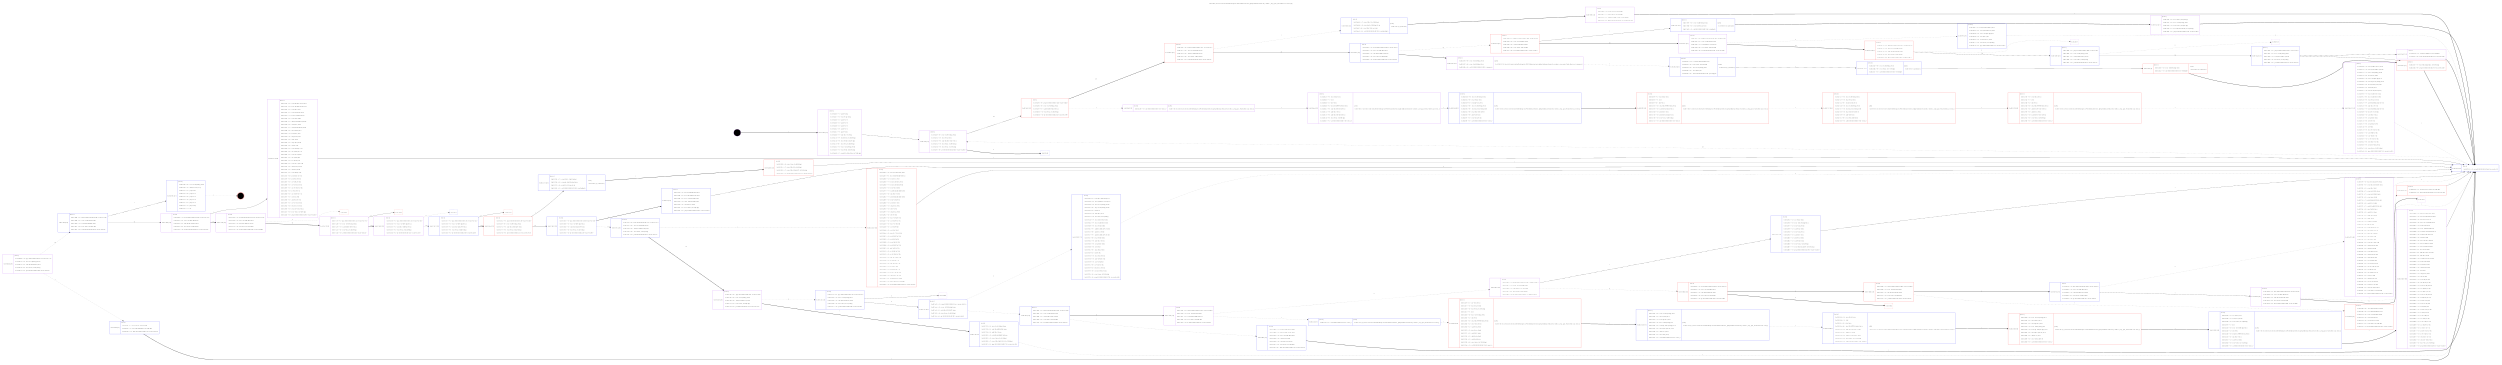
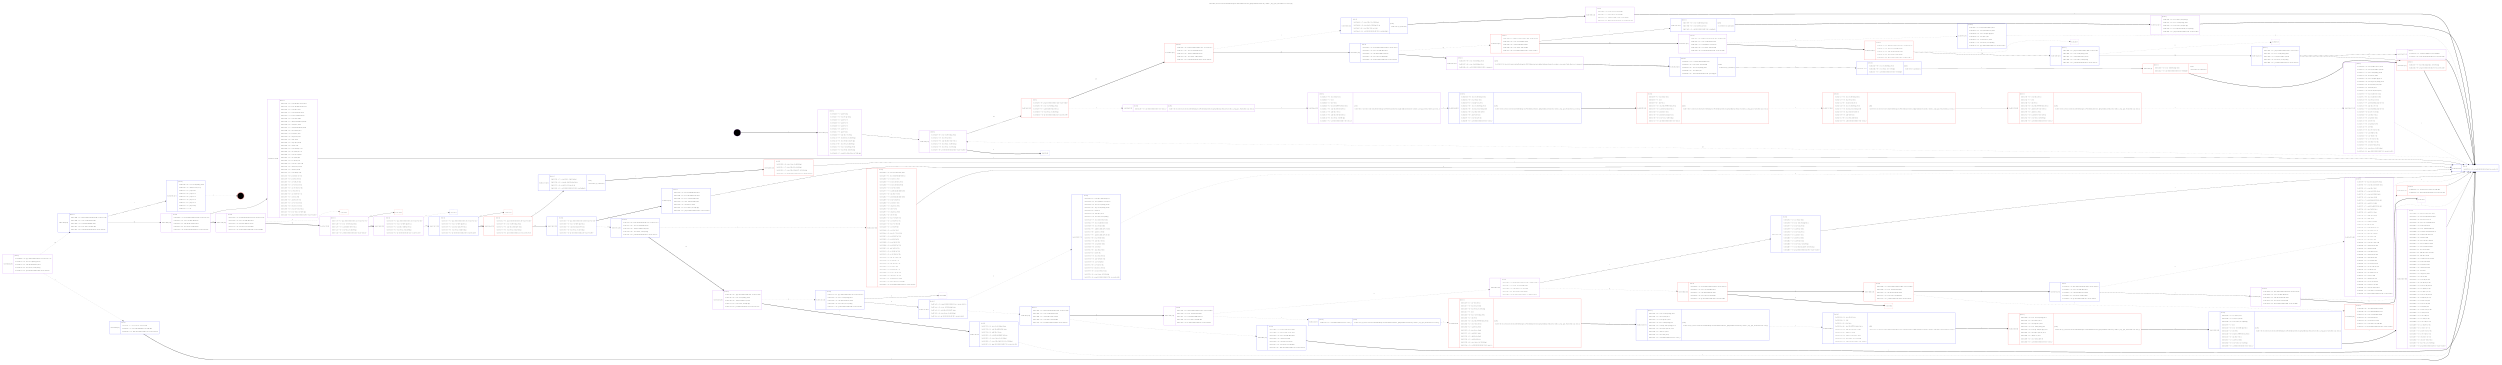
edge "0x402493 [13]" -> "0x4024a0 [23]": style dotted -> bold
